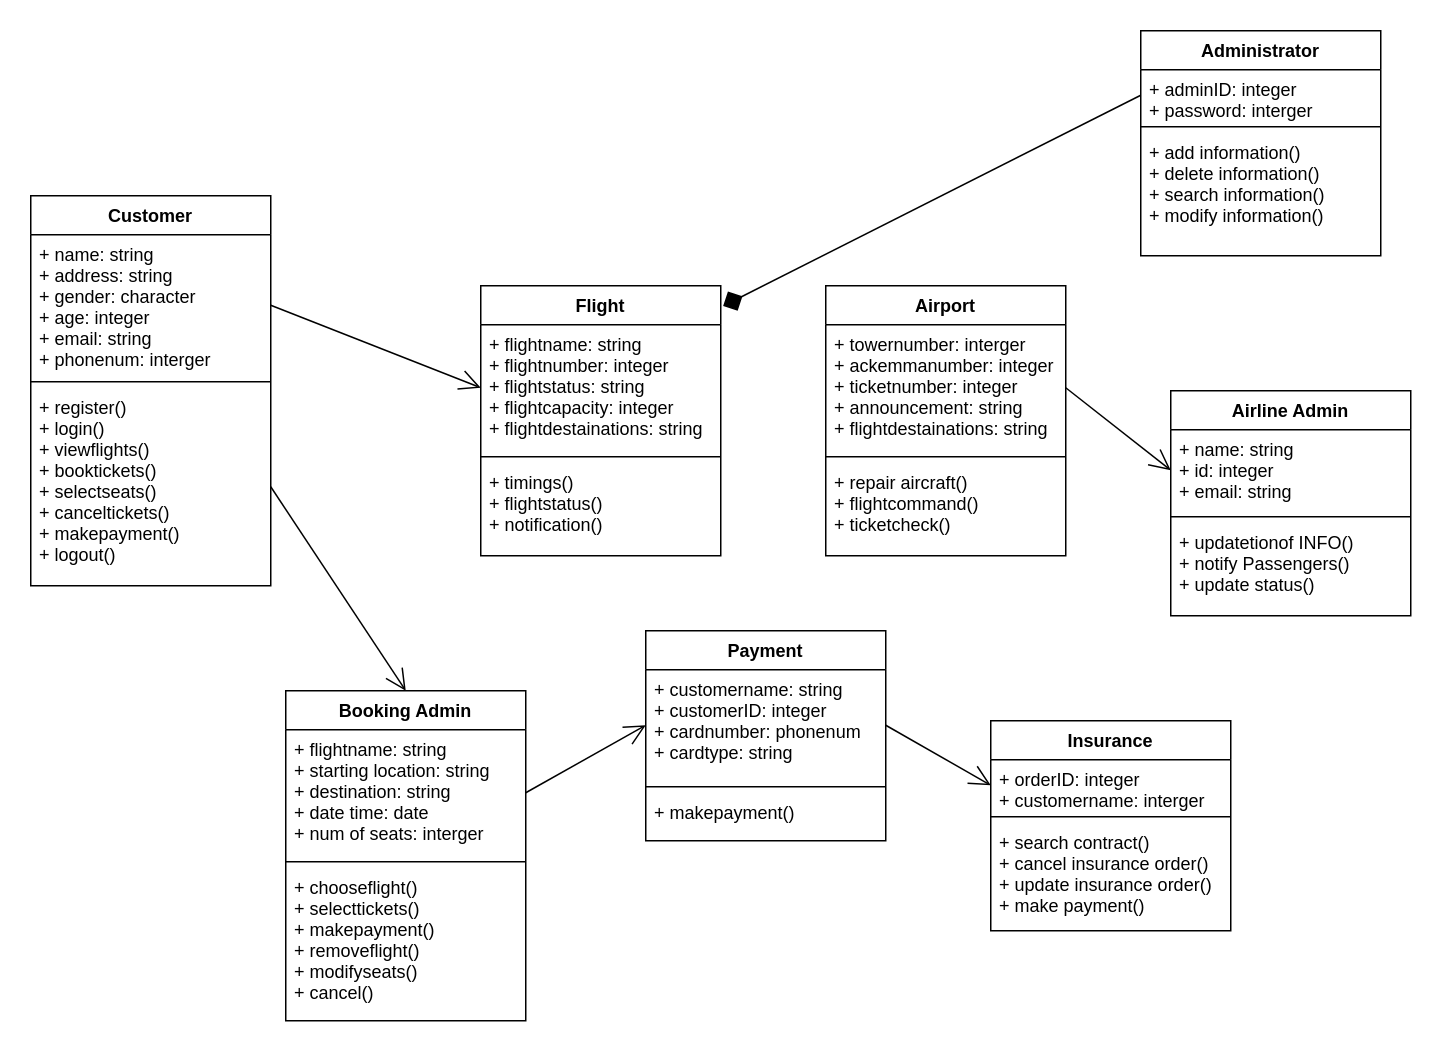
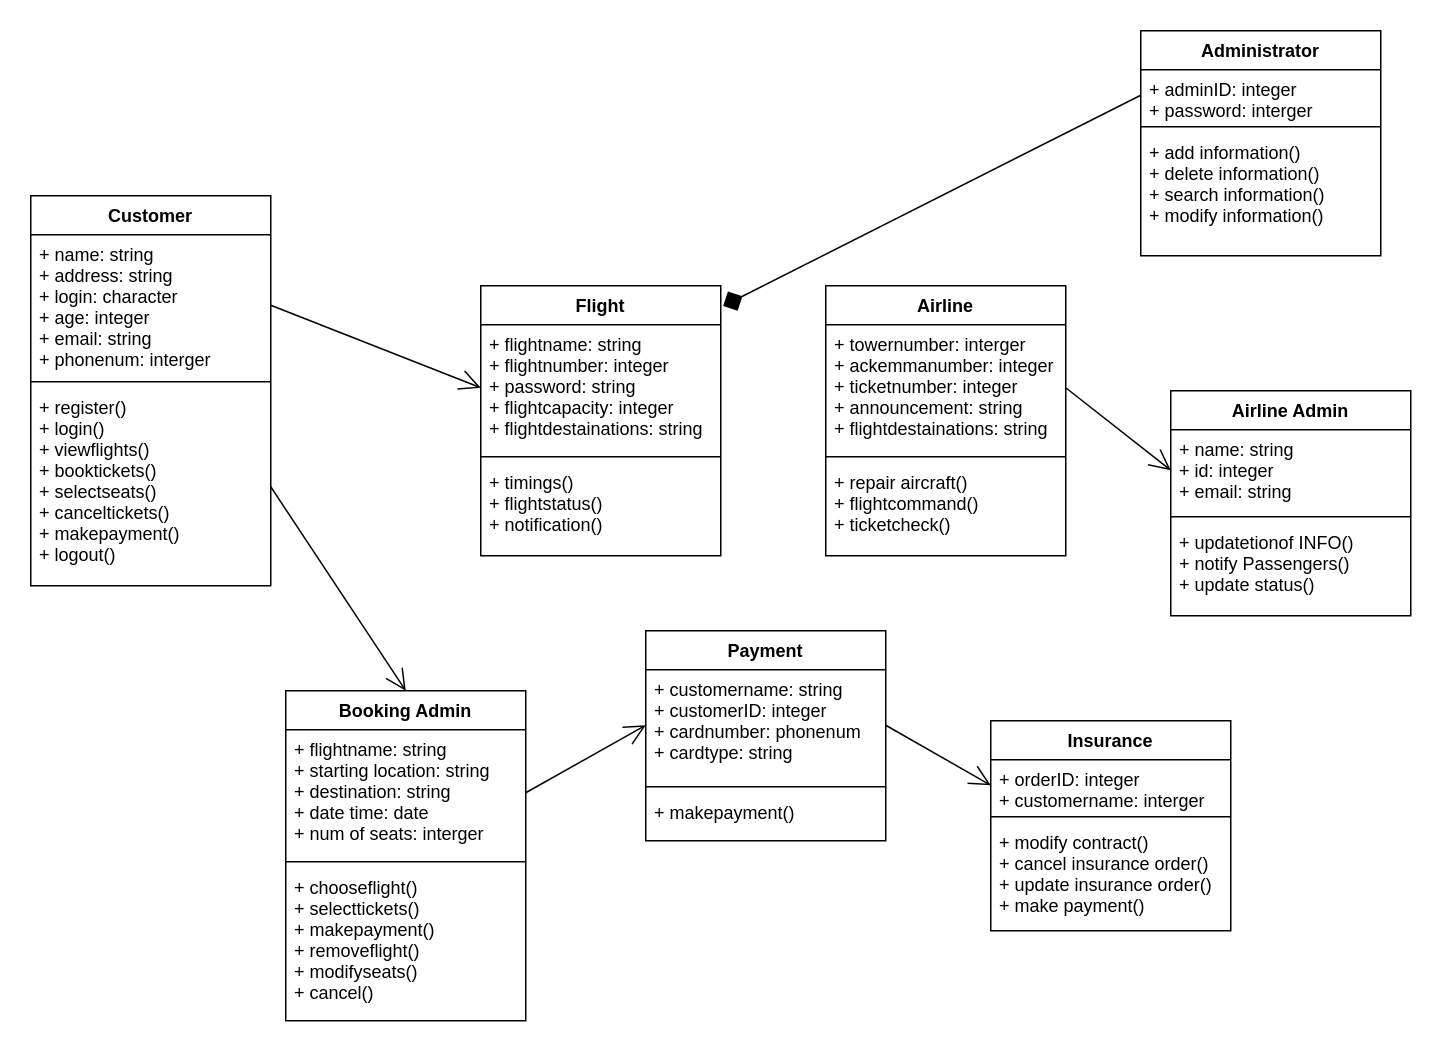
node "+ name: string + address: string + gender: character + age: integer + email: string + phonenum: interger": label "+ name: string + address: string + gender: character + age: integer + email: string + phonenum: interger" -> "+ name: string + address: string + login: character + age: integer + email: string + phonenum: interger"
node "Airport": label "Airport" -> "Airline"
node "+ flightname: string + flightnumber: integer + flightstatus: string + flightcapacity: integer + flightdestainations: string": label "+ flightname: string + flightnumber: integer + flightstatus: string + flightcapacity: integer + flightdestainations: string" -> "+ flightname: string + flightnumber: integer + password: string + flightcapacity: integer + flightdestainations: string"
node "+ search contract() + cancel insurance order() + update insurance order() + make payment()": label "+ search contract() + cancel insurance order() + update insurance order() + make payment()" -> "+ modify contract() + cancel insurance order() + update insurance order() + make payment()"
